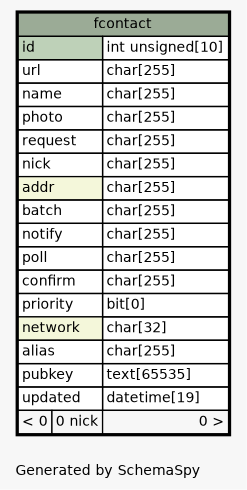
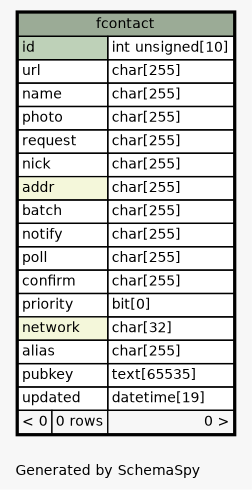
node "fcontact": text "0 nick" -> "0 rows"
